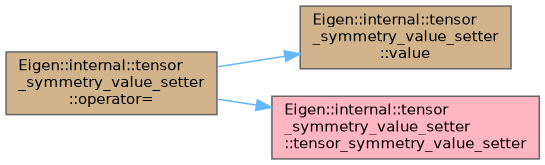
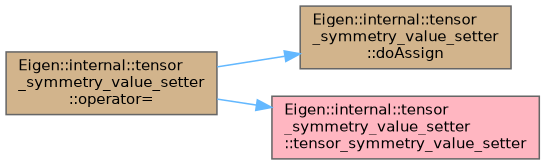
node "Eigen::internal::tensor _symmetry_value_setter ::value": label "Eigen::internal::tensor _symmetry_value_setter ::value" -> "Eigen::internal::tensor _symmetry_value_setter ::doAssign"
